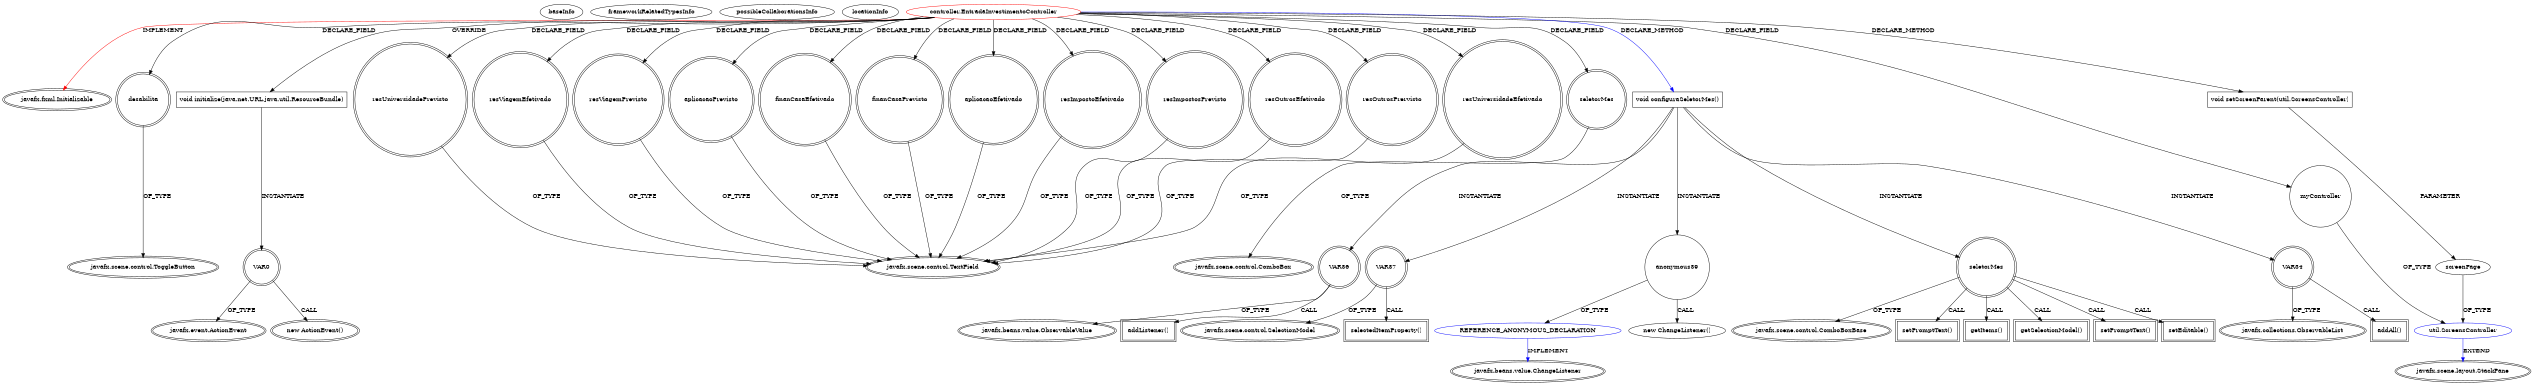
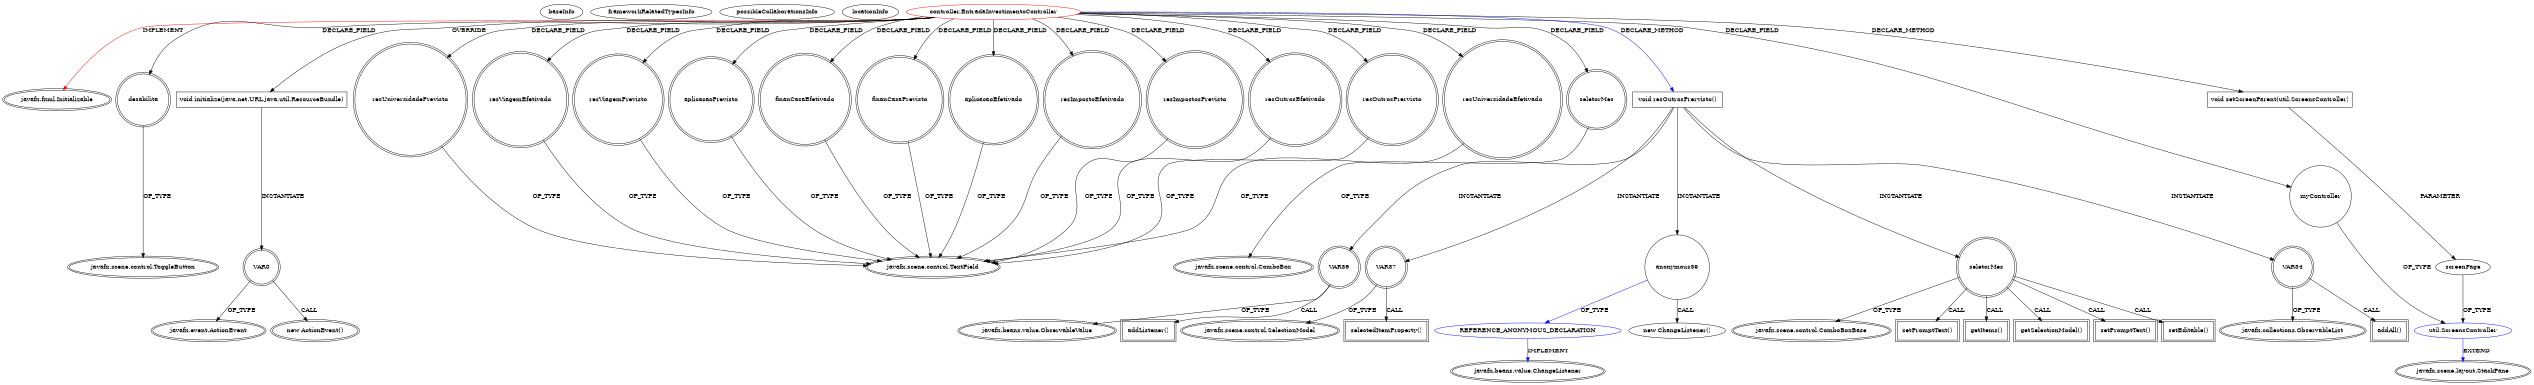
node "void configuraSeletorMes()": label "void configuraSeletorMes()" -> "void resOutrosPrervisto()"
edge "anonymous39" -> "REFERENCE_ANONYMOUS_DECLARATION": color black -> blue
